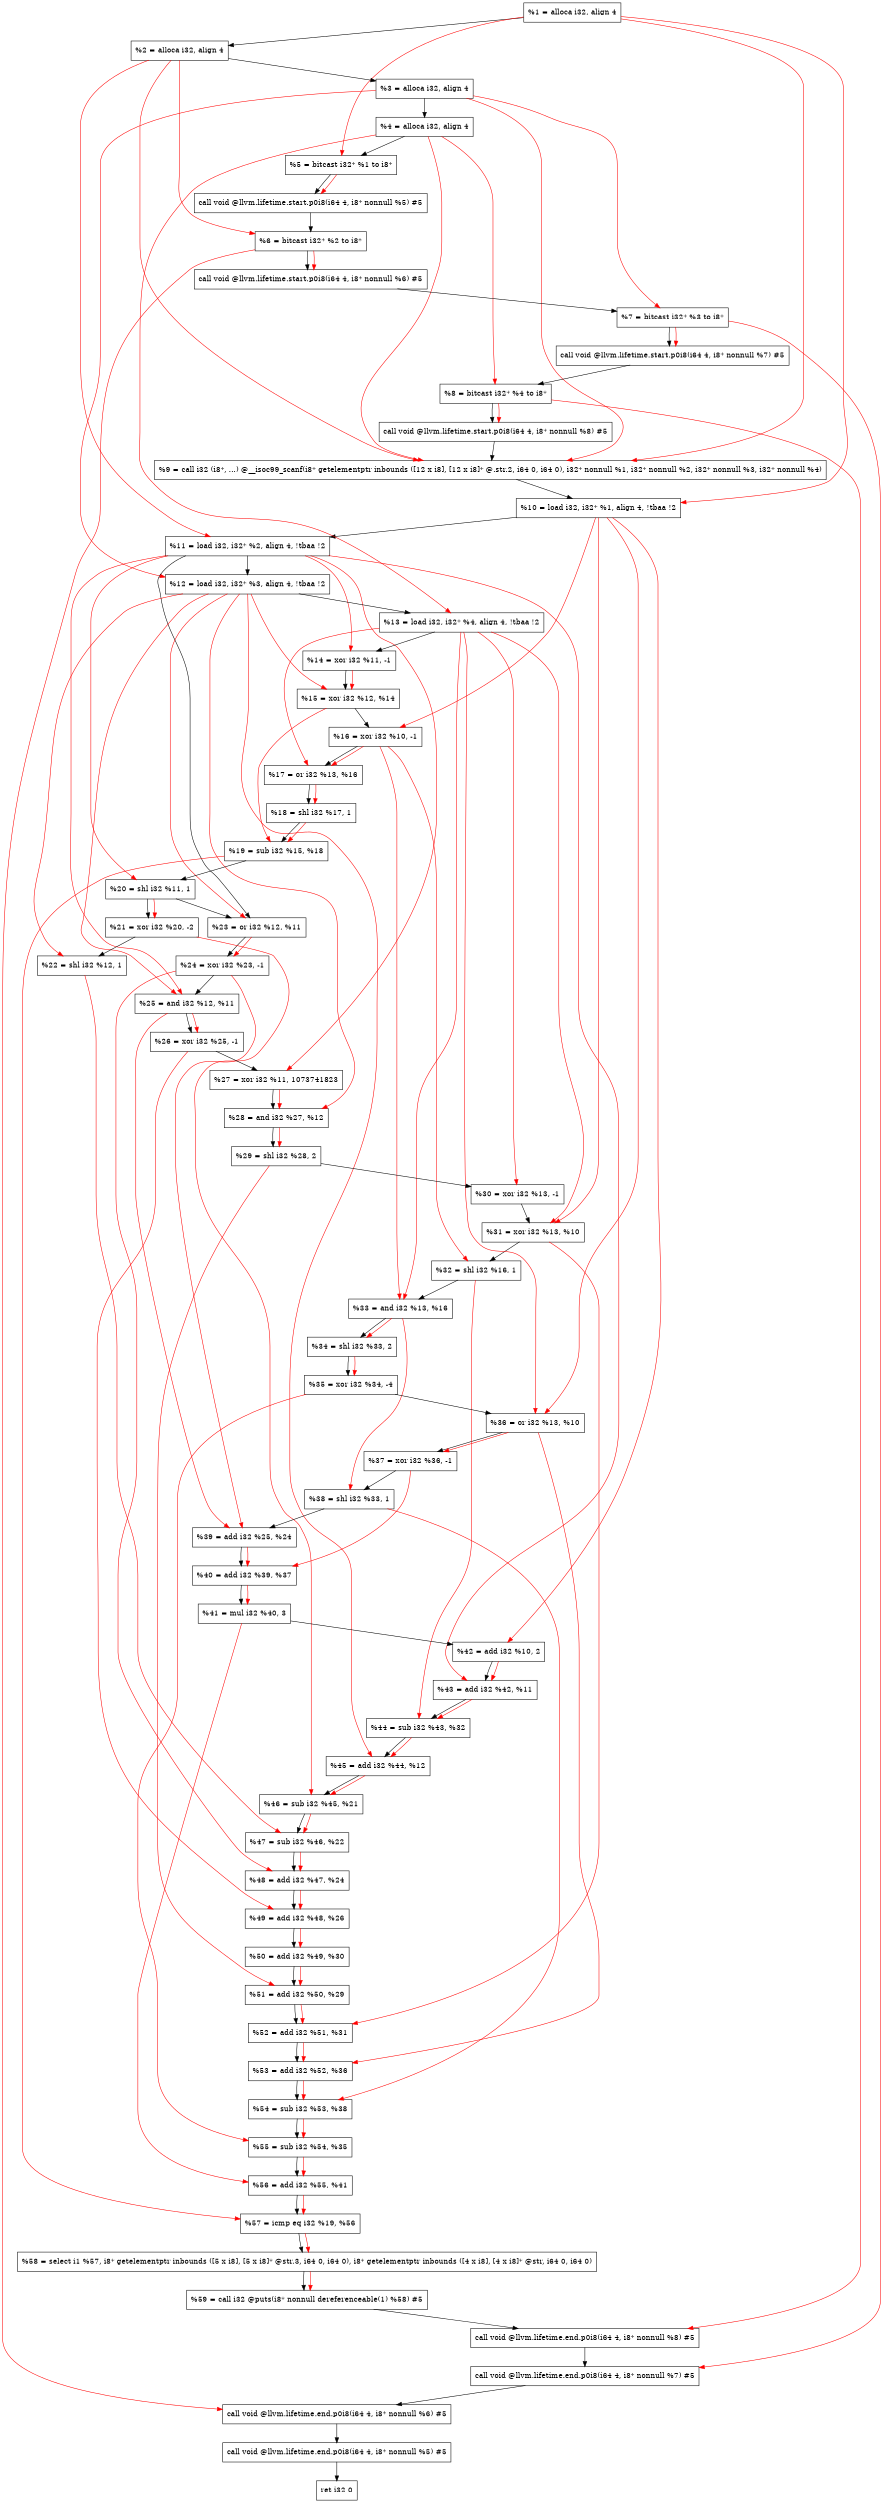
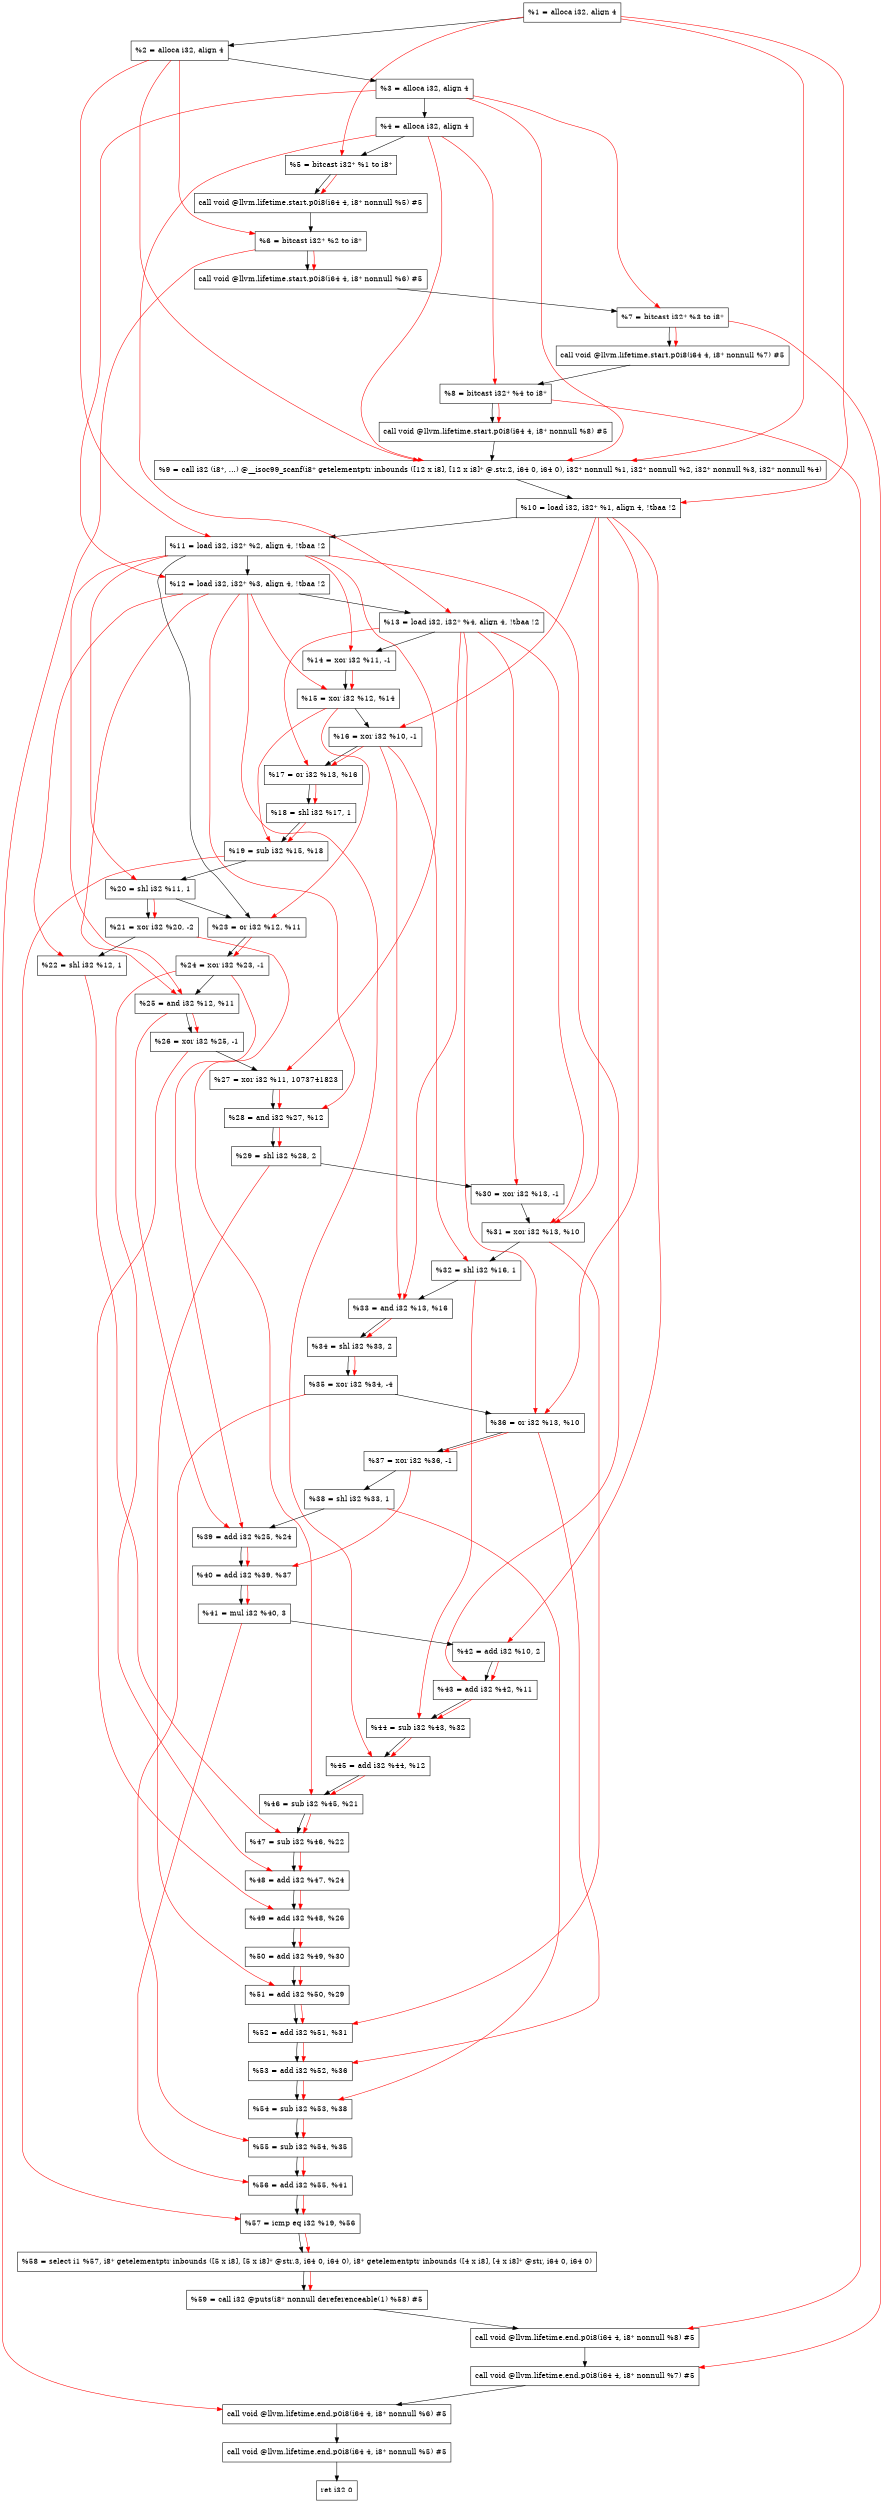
edge "%12 = load i32, i32* %3, align 4, !tbaa !2" -> "%23 = or i32 %12, %11": now "%15 = xor i32 %12, %14" -> "%23 = or i32 %12, %11"
edge "%33 = and i32 %13, %16" -> "%38 = shl i32 %33, 1": removed
